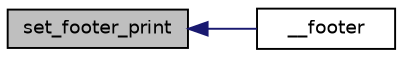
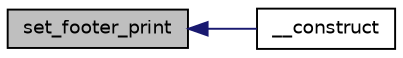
node "__footer": label "__footer" -> "__construct"
